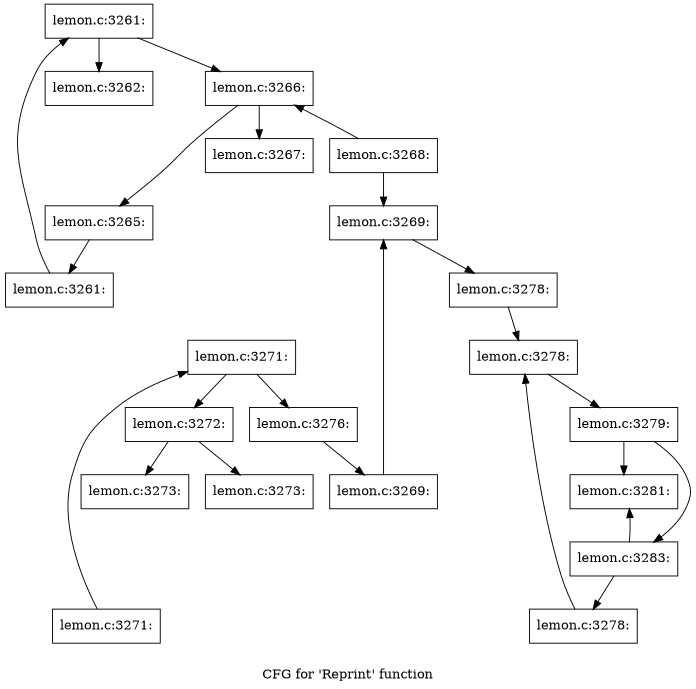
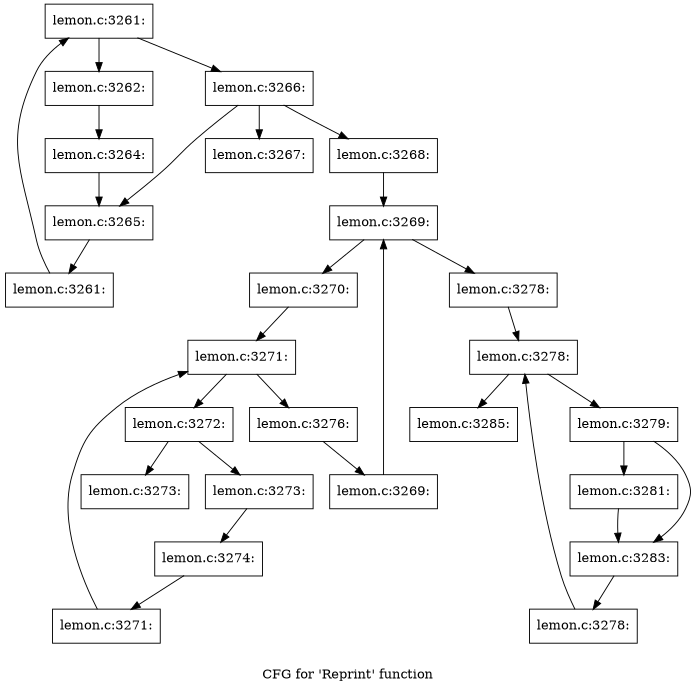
edge "lemon.c:3268:" -> "lemon.c:3266:": reversed
node "lemon.c:3264:": added
node "lemon.c:3270:": added
node "lemon.c:3285:": added
edge "lemon.c:3283:" -> "lemon.c:3281:": reversed
node "lemon.c:3274:": added
